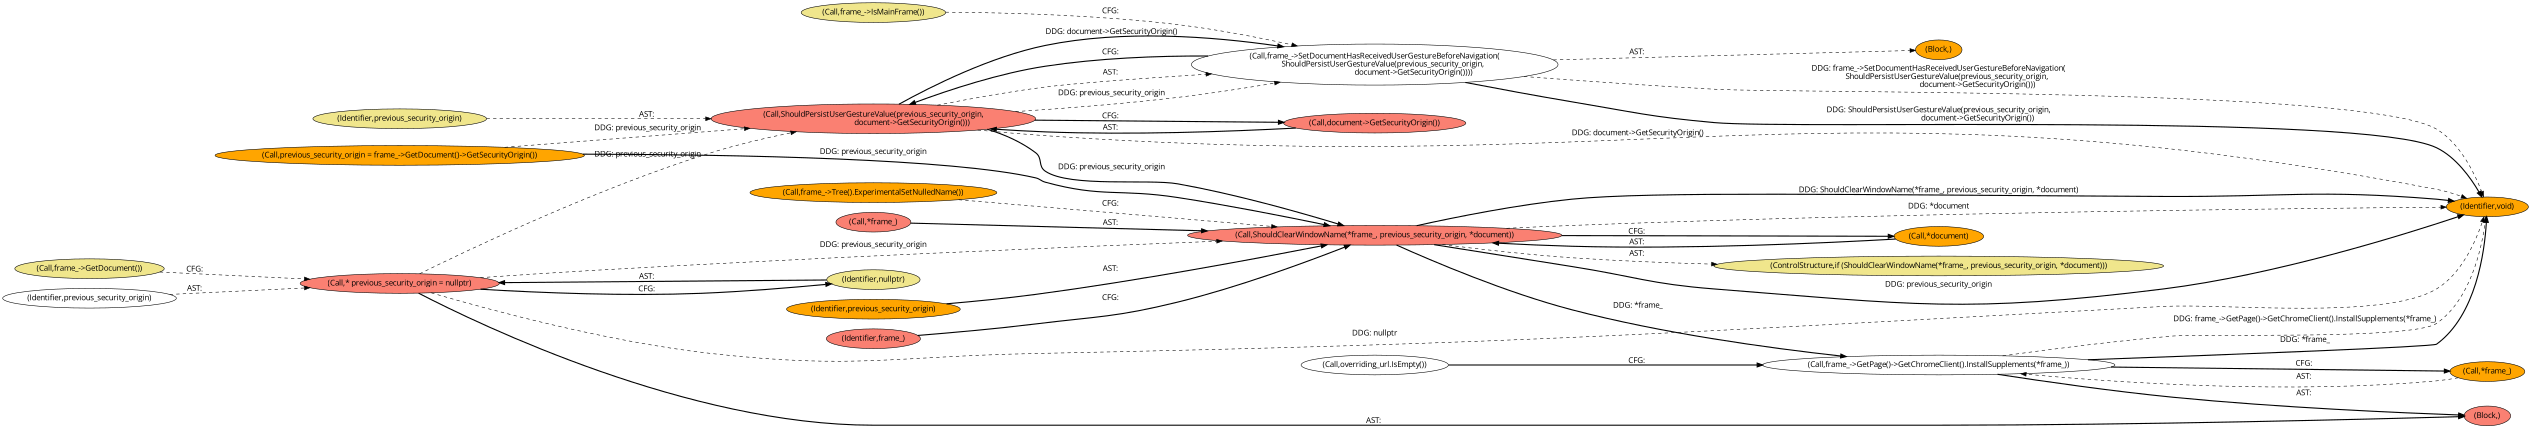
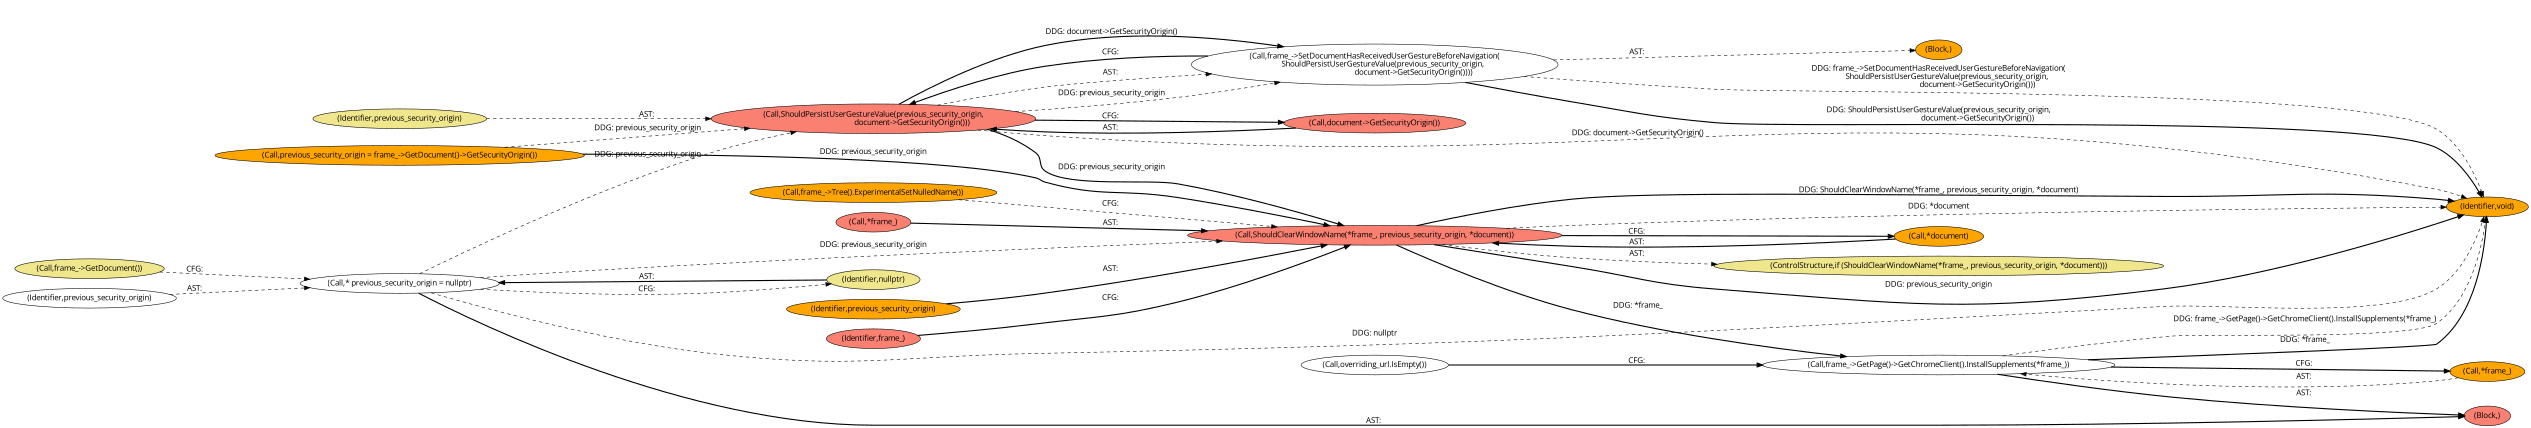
node "(Call,frame_->IsMainFrame())": removed
node "(Call,* previous_security_origin = nullptr)": fillcolor salmon -> white
edge "(Call,* previous_security_origin = nullptr)" -> "(Identifier,nullptr)": style bold -> dashed
